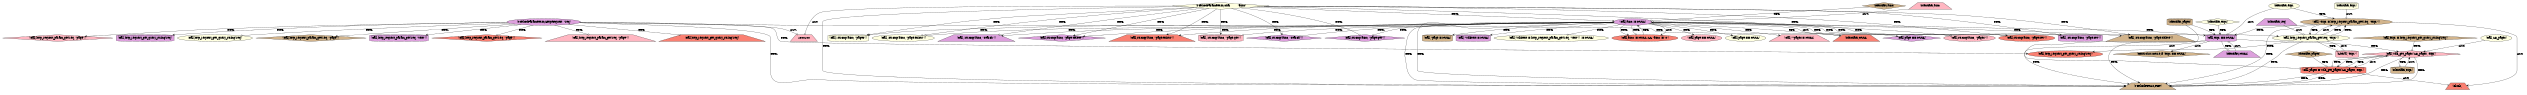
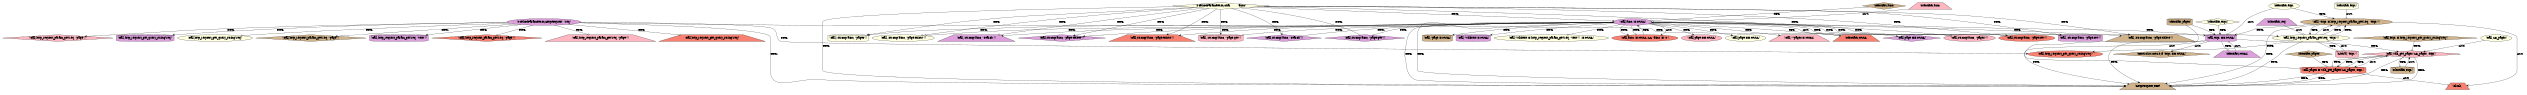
node "1000100": removed
node "(MethodReturn,RET)": label "(MethodReturn,RET)" -> "(HttpRequest,RET)"
